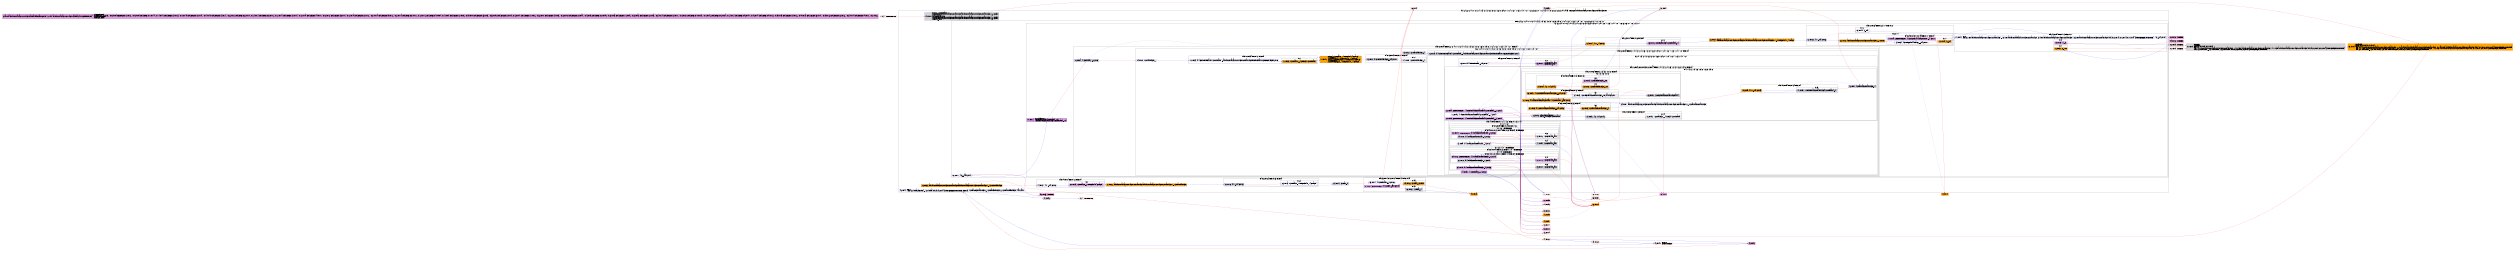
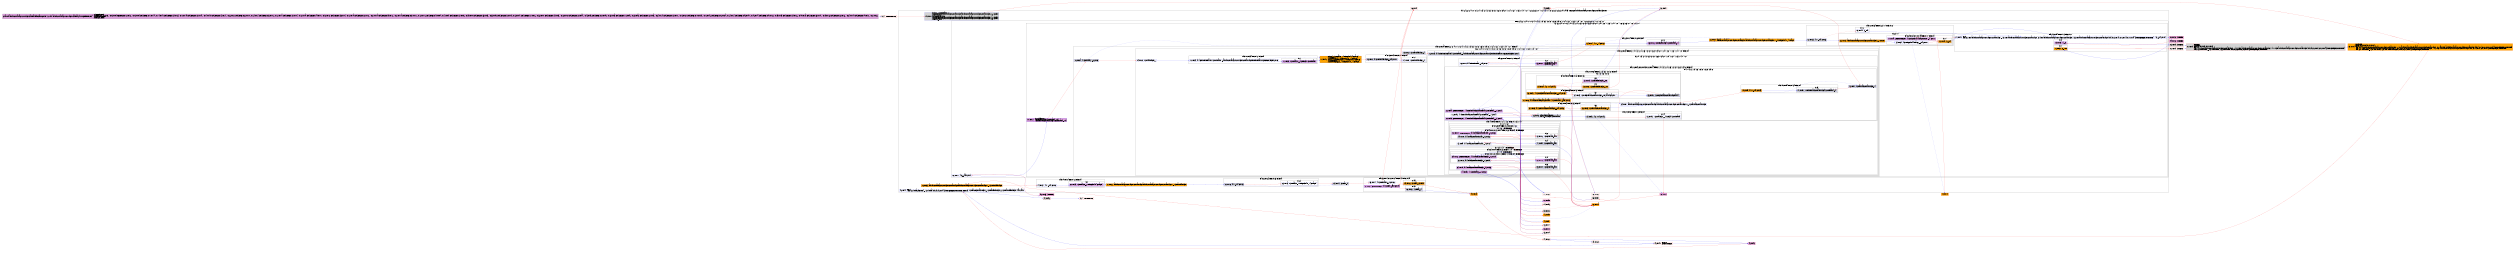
node "111: 0x003b": fillcolor orange -> plum
